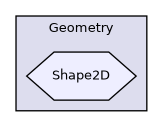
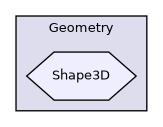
node "Shape2D": label "Shape2D" -> "Shape3D"
